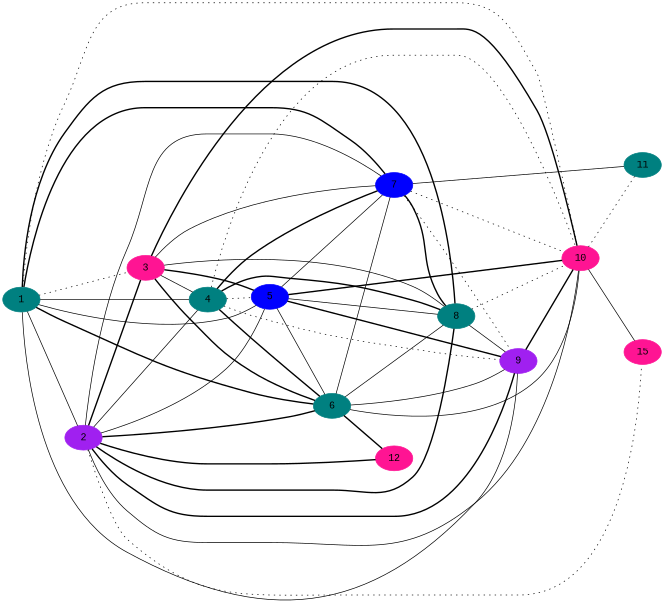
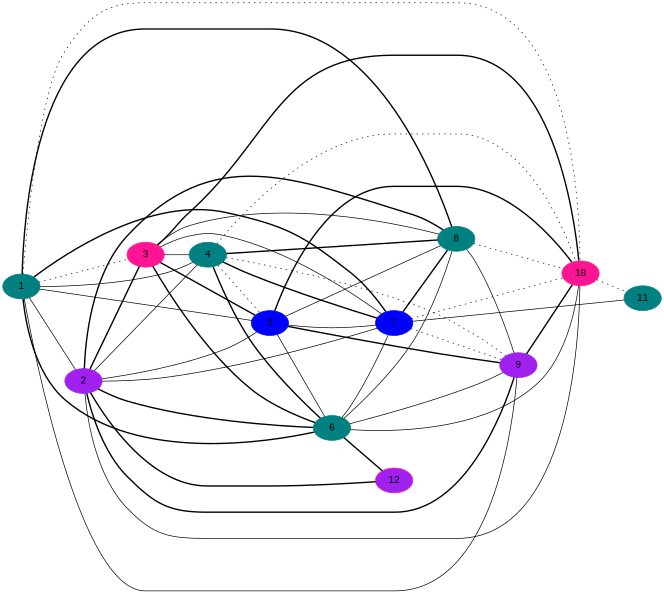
node "15": removed
node "12": fillcolor deeppink -> purple
